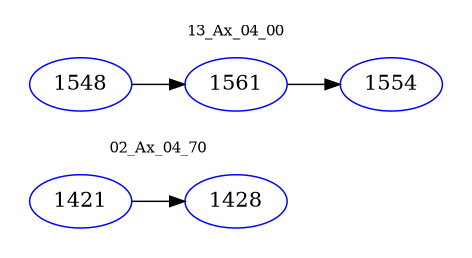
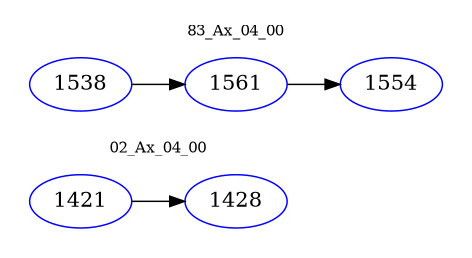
cluster "13_Ax_04_00": label "13_Ax_04_00" -> "83_Ax_04_00"
node "1548": label "1548" -> "1538"
cluster "02_Ax_04_70": label "02_Ax_04_70" -> "02_Ax_04_00"
